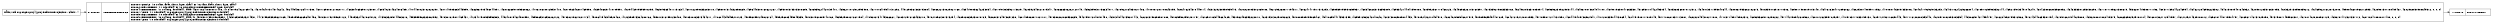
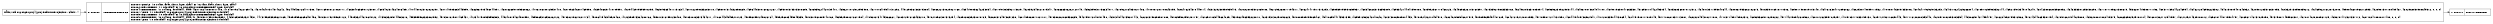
node "1: 0x0010": text "0x0010: ARRAY" -> "0x0010: RETURN"
